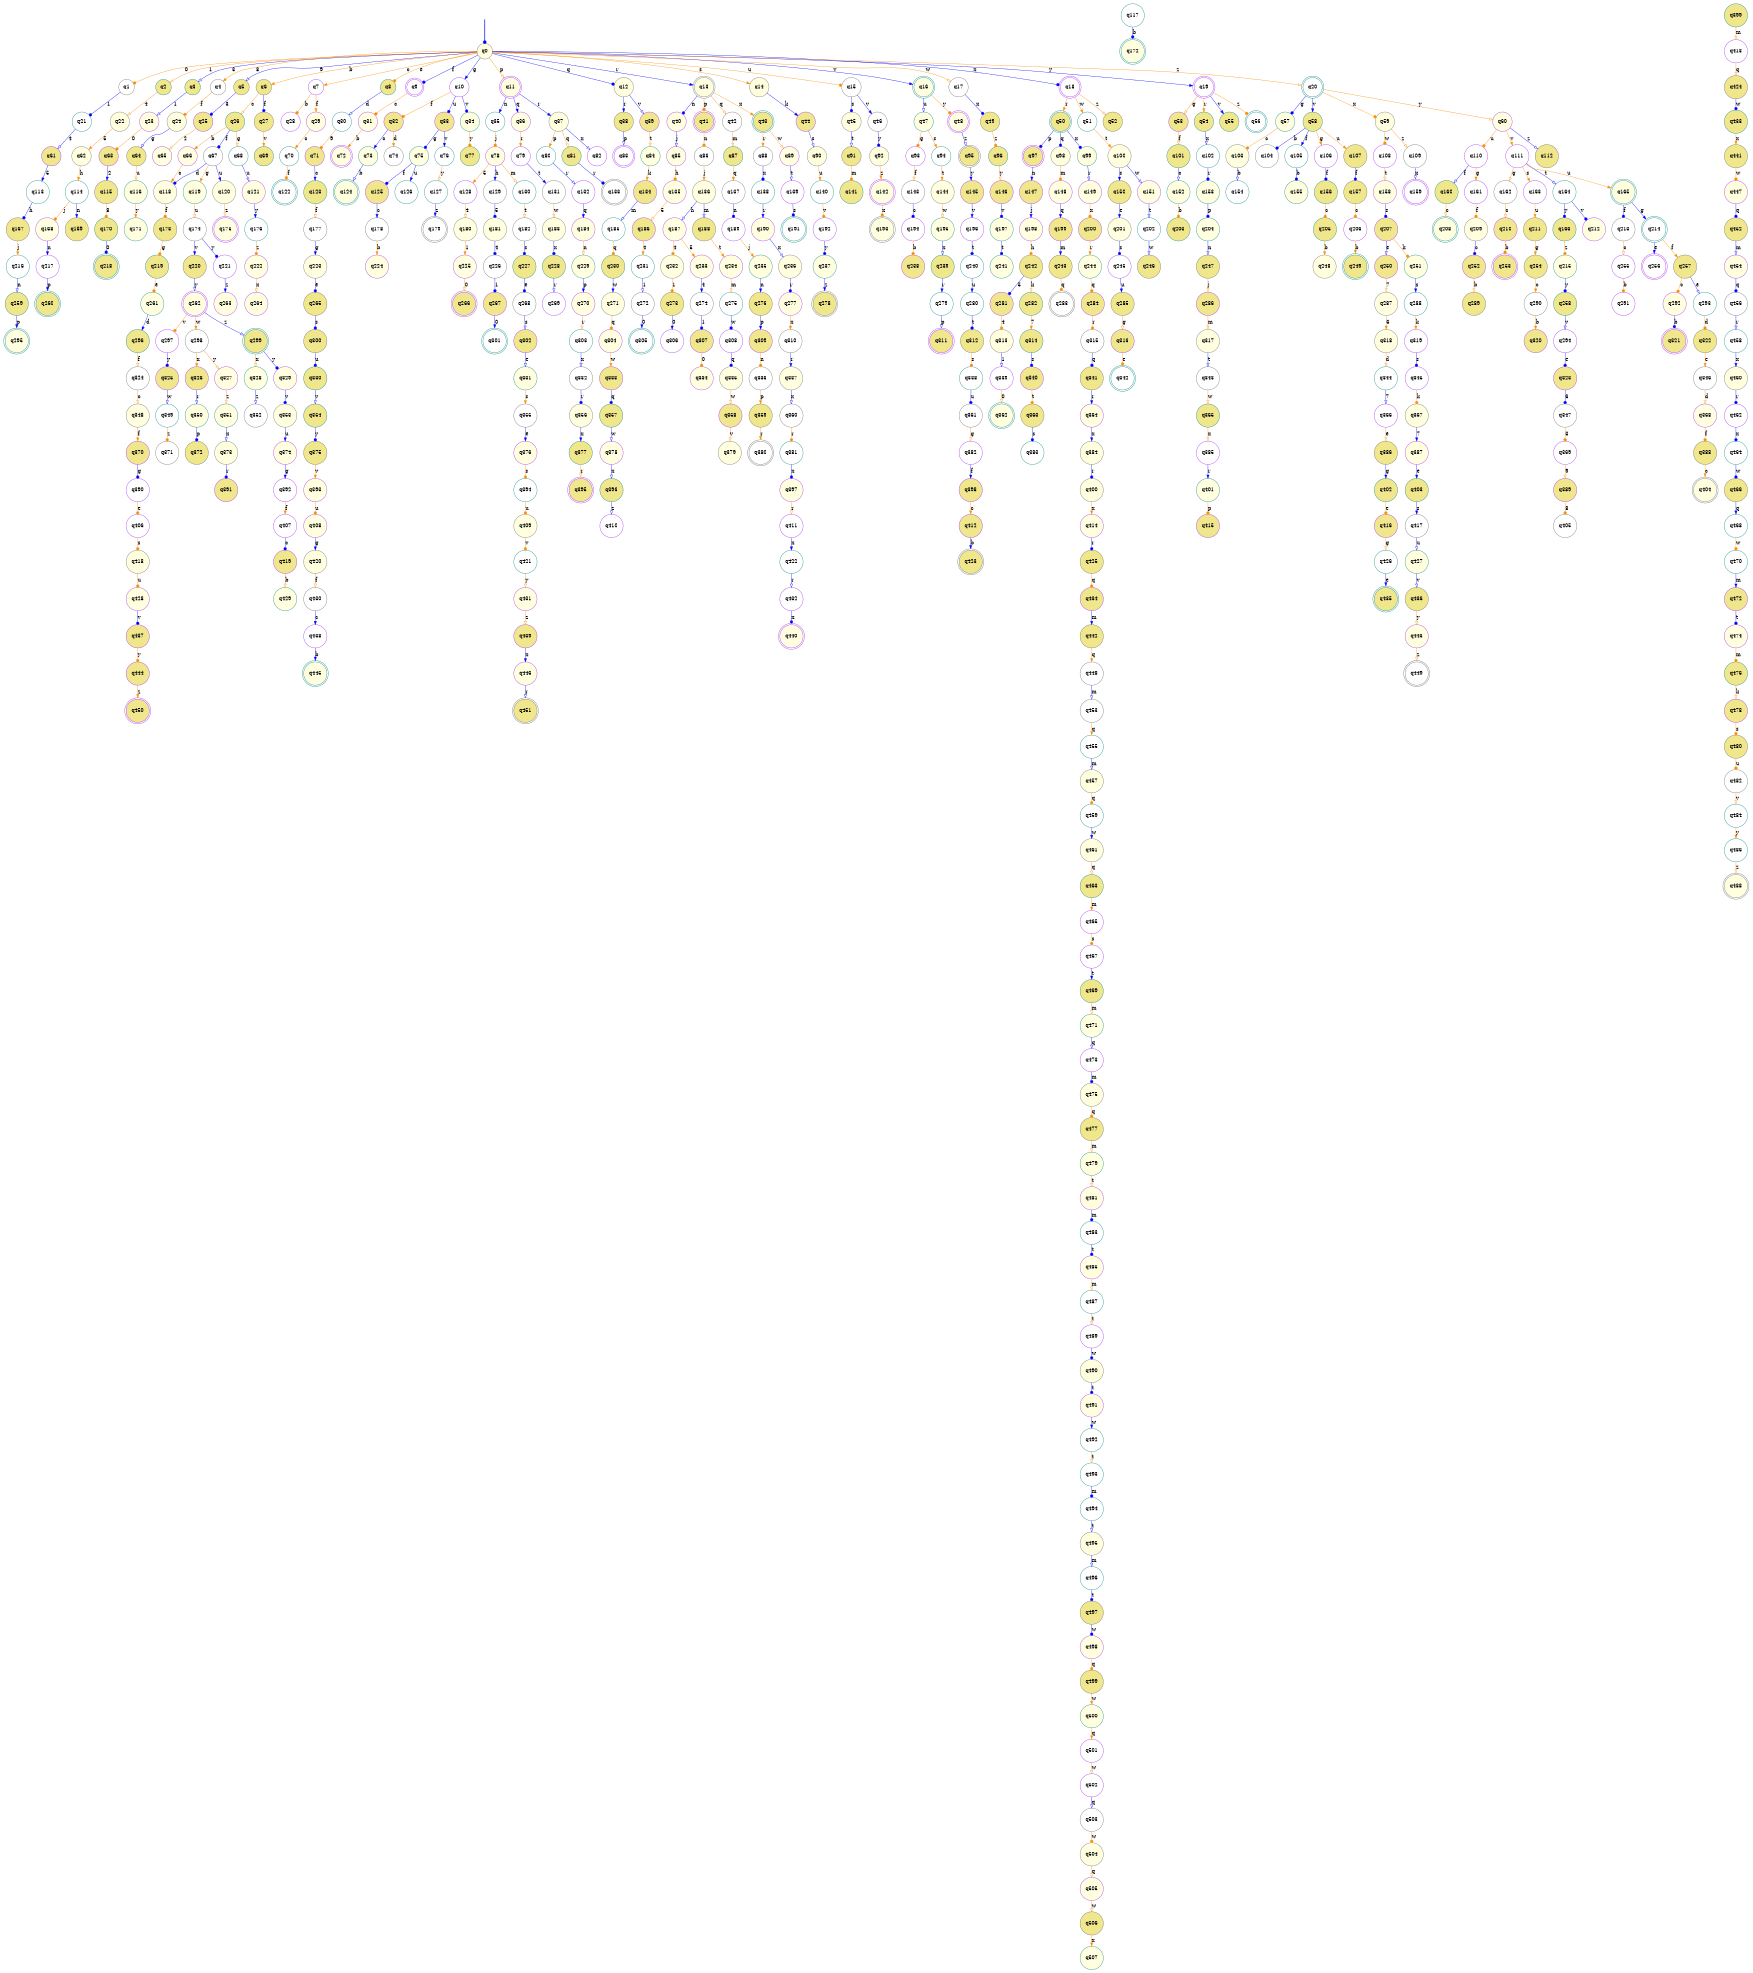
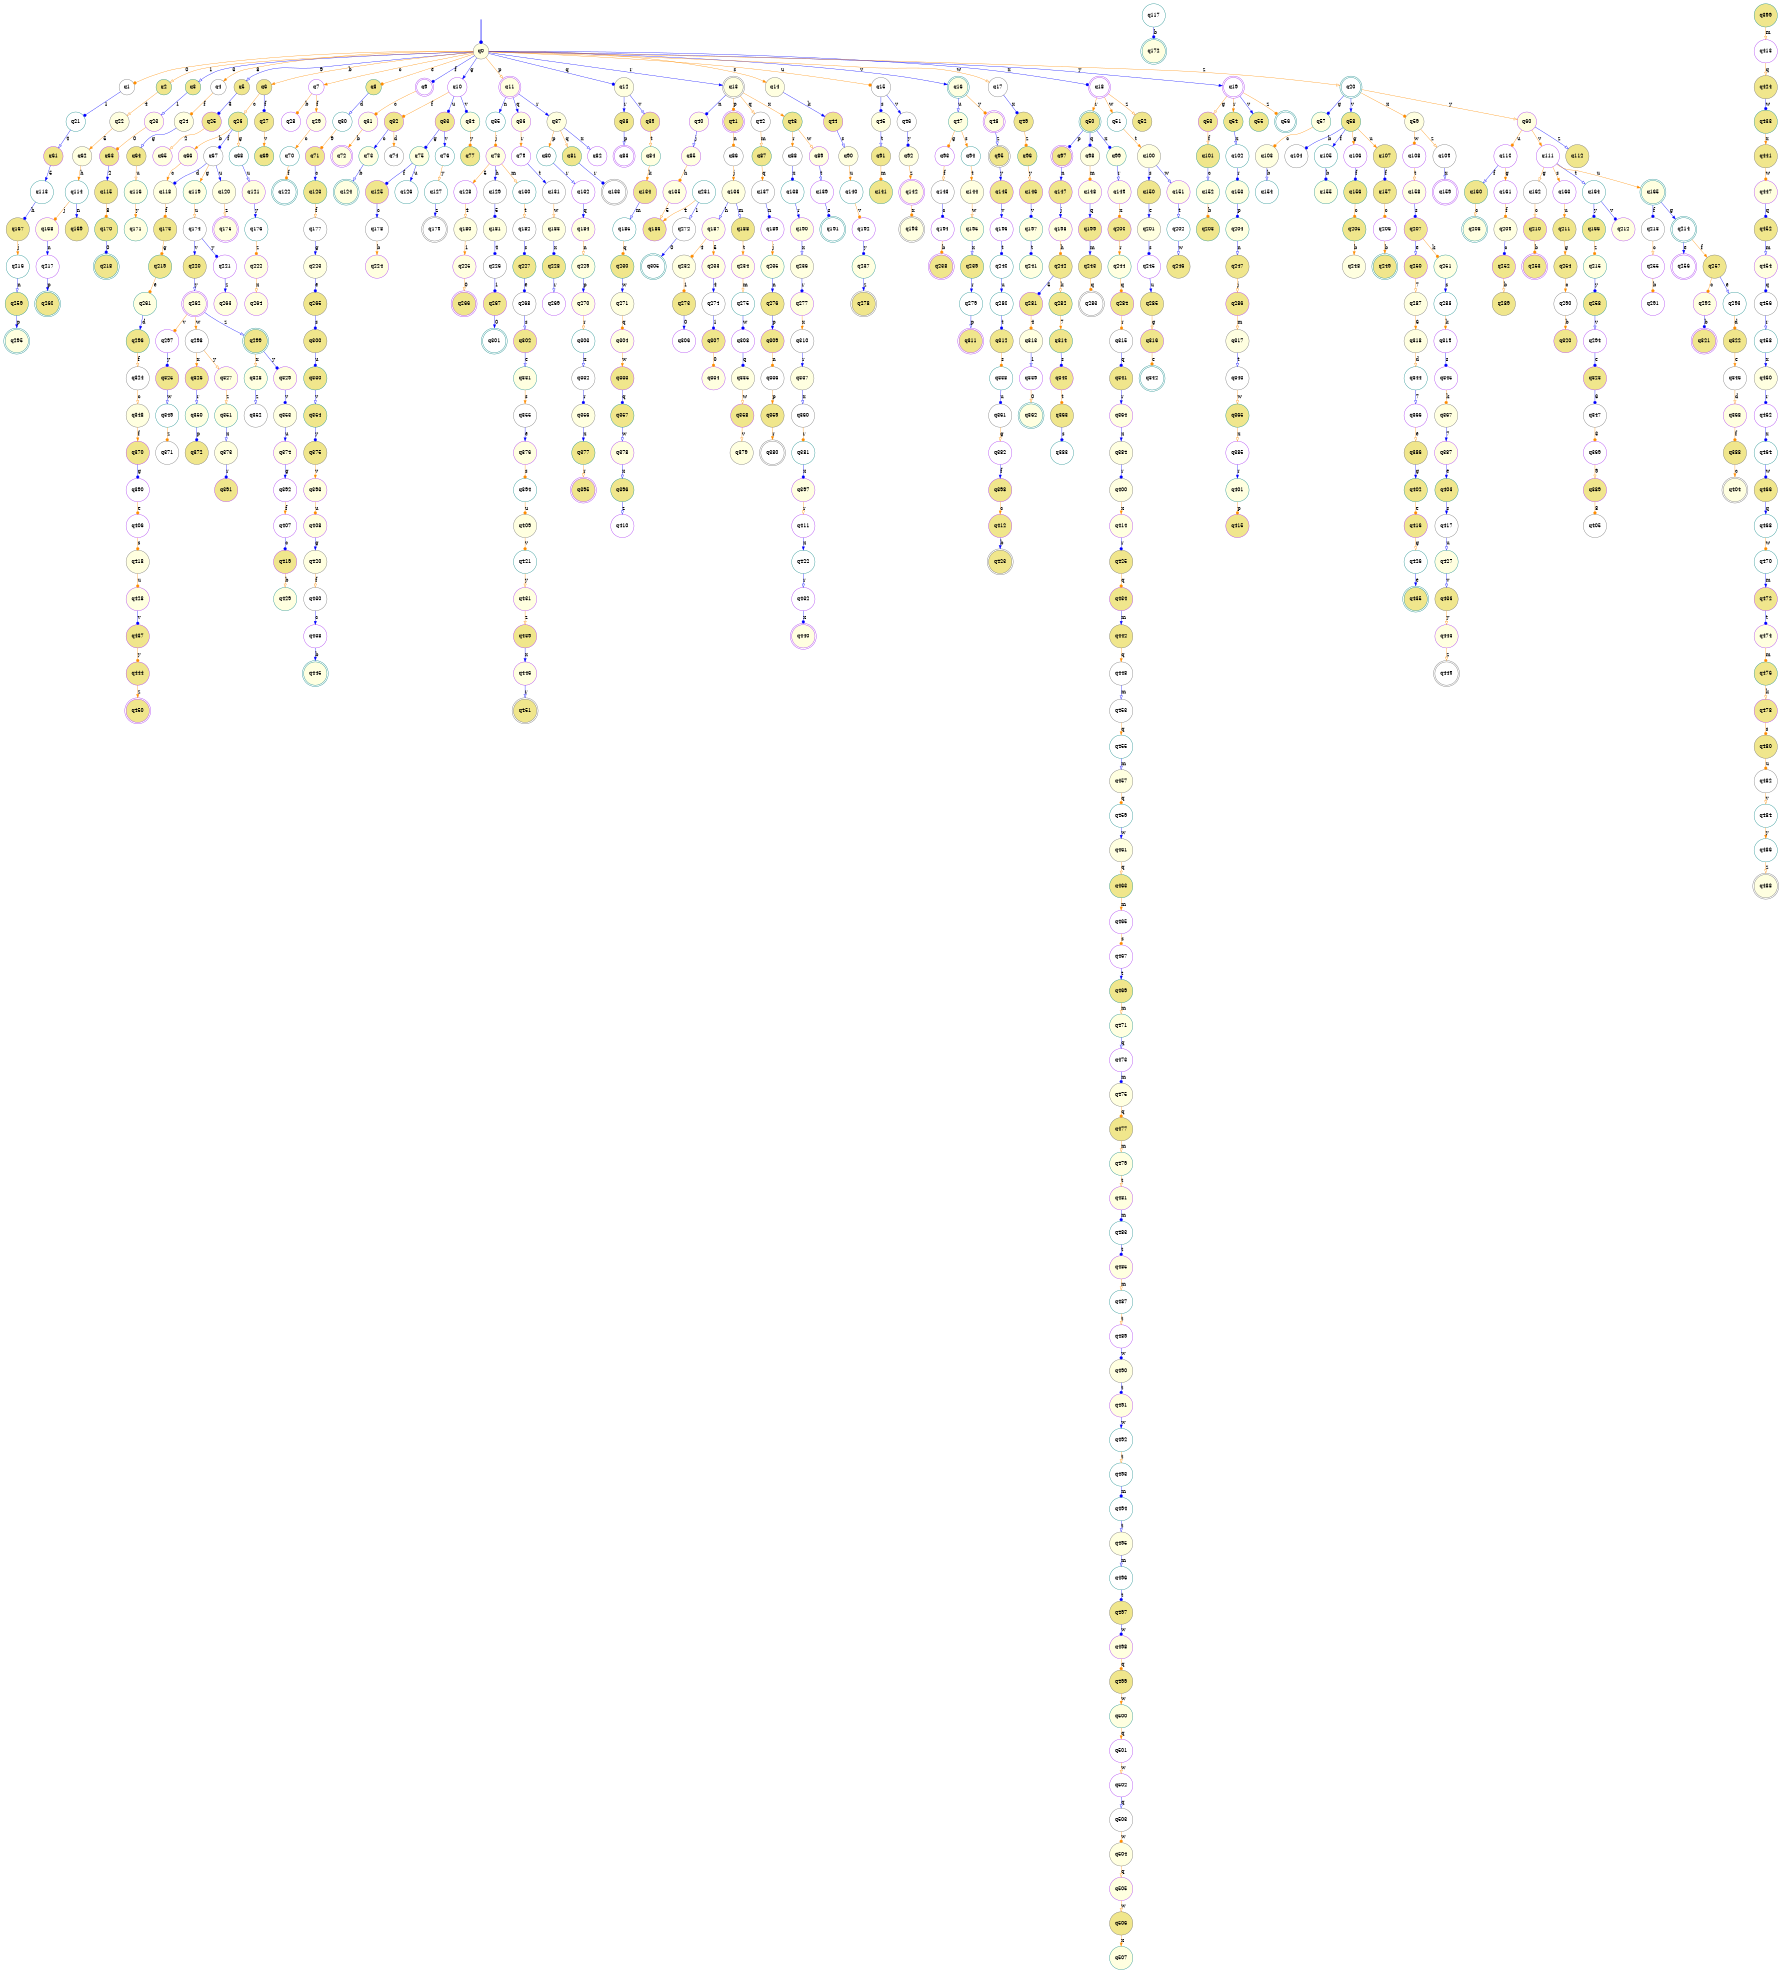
node "q43": shape doublecircle -> circle
edge "q186" -> "q231": reversed
node "q238": shape circle -> doublecircle
